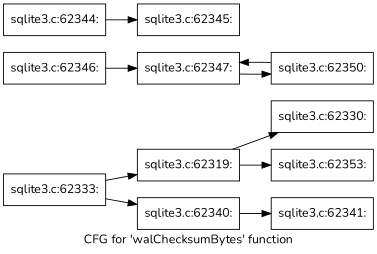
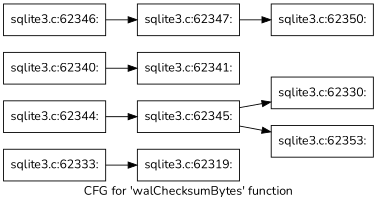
edge "sqlite3.c:62350:" -> "sqlite3.c:62347:": removed
edge "sqlite3.c:62319:" -> "sqlite3.c:62330:": now "sqlite3.c:62345:" -> "sqlite3.c:62330:"
edge "sqlite3.c:62319:" -> "sqlite3.c:62353:": now "sqlite3.c:62345:" -> "sqlite3.c:62353:"
edge "sqlite3.c:62333:" -> "sqlite3.c:62340:": removed
